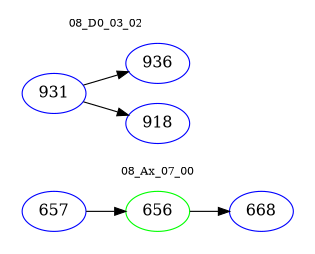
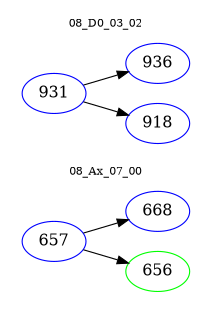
edge "656" -> "668": now "657" -> "668"
